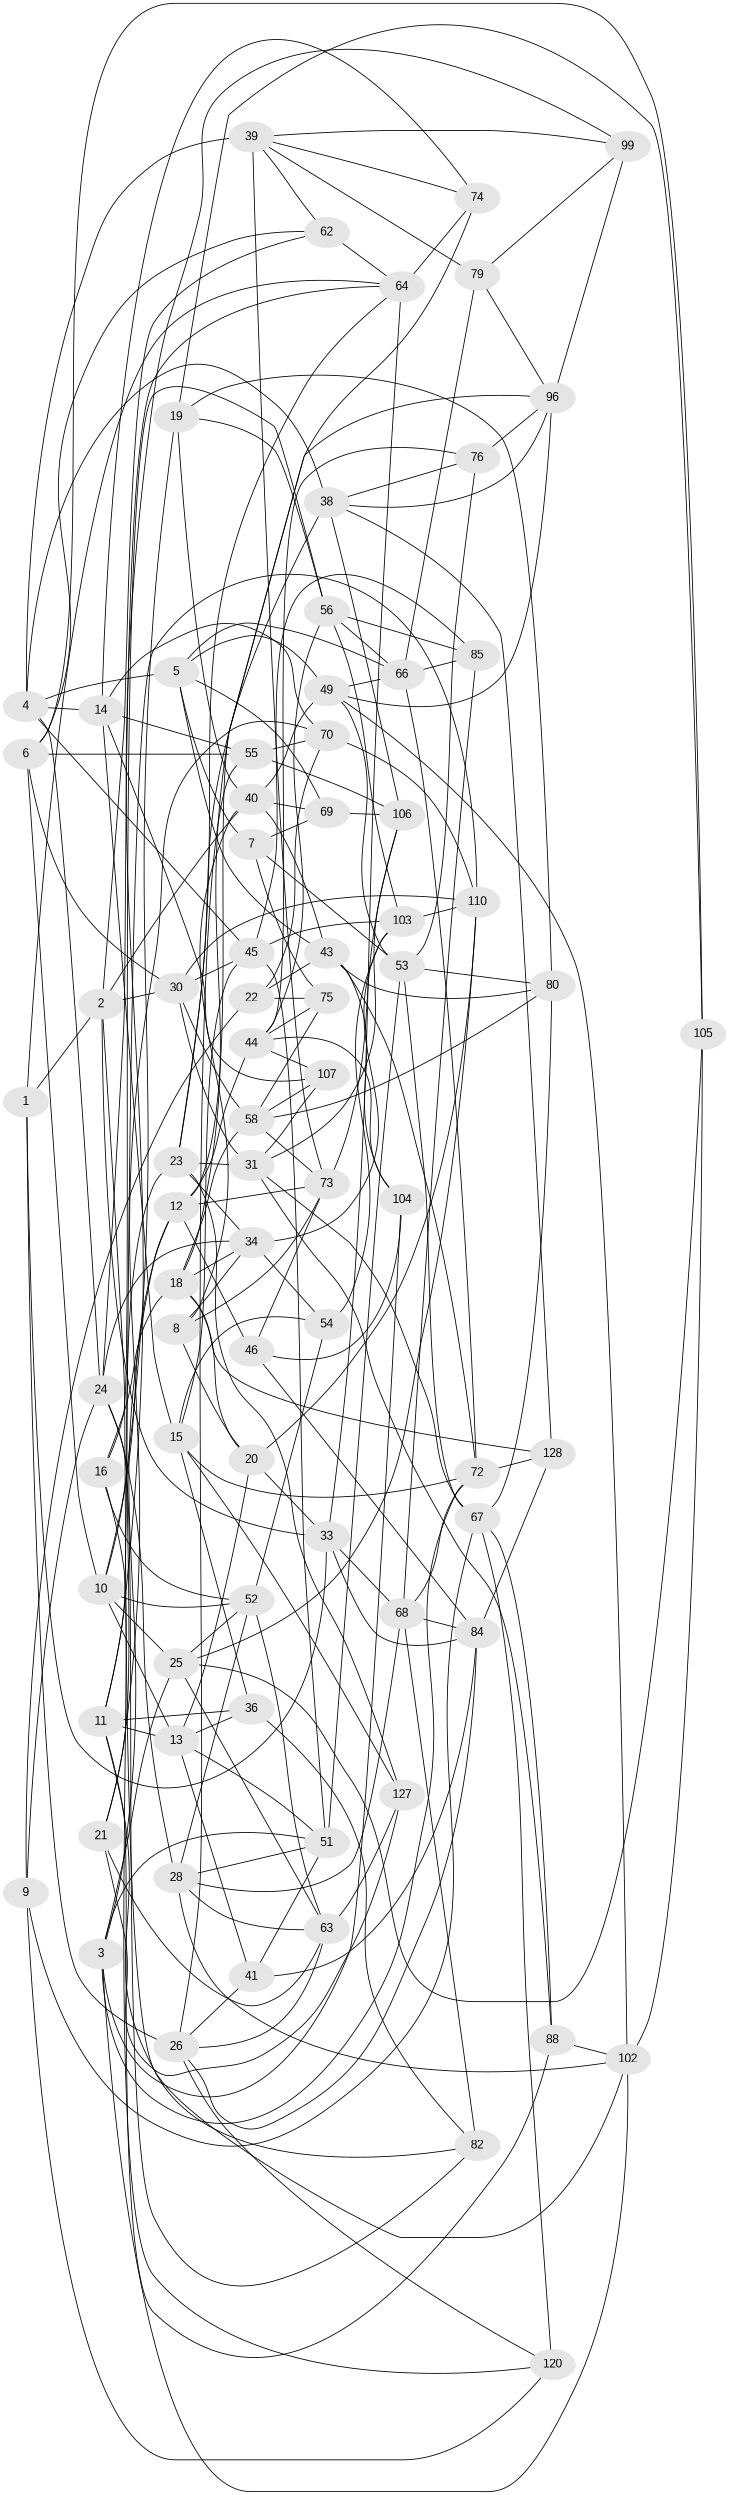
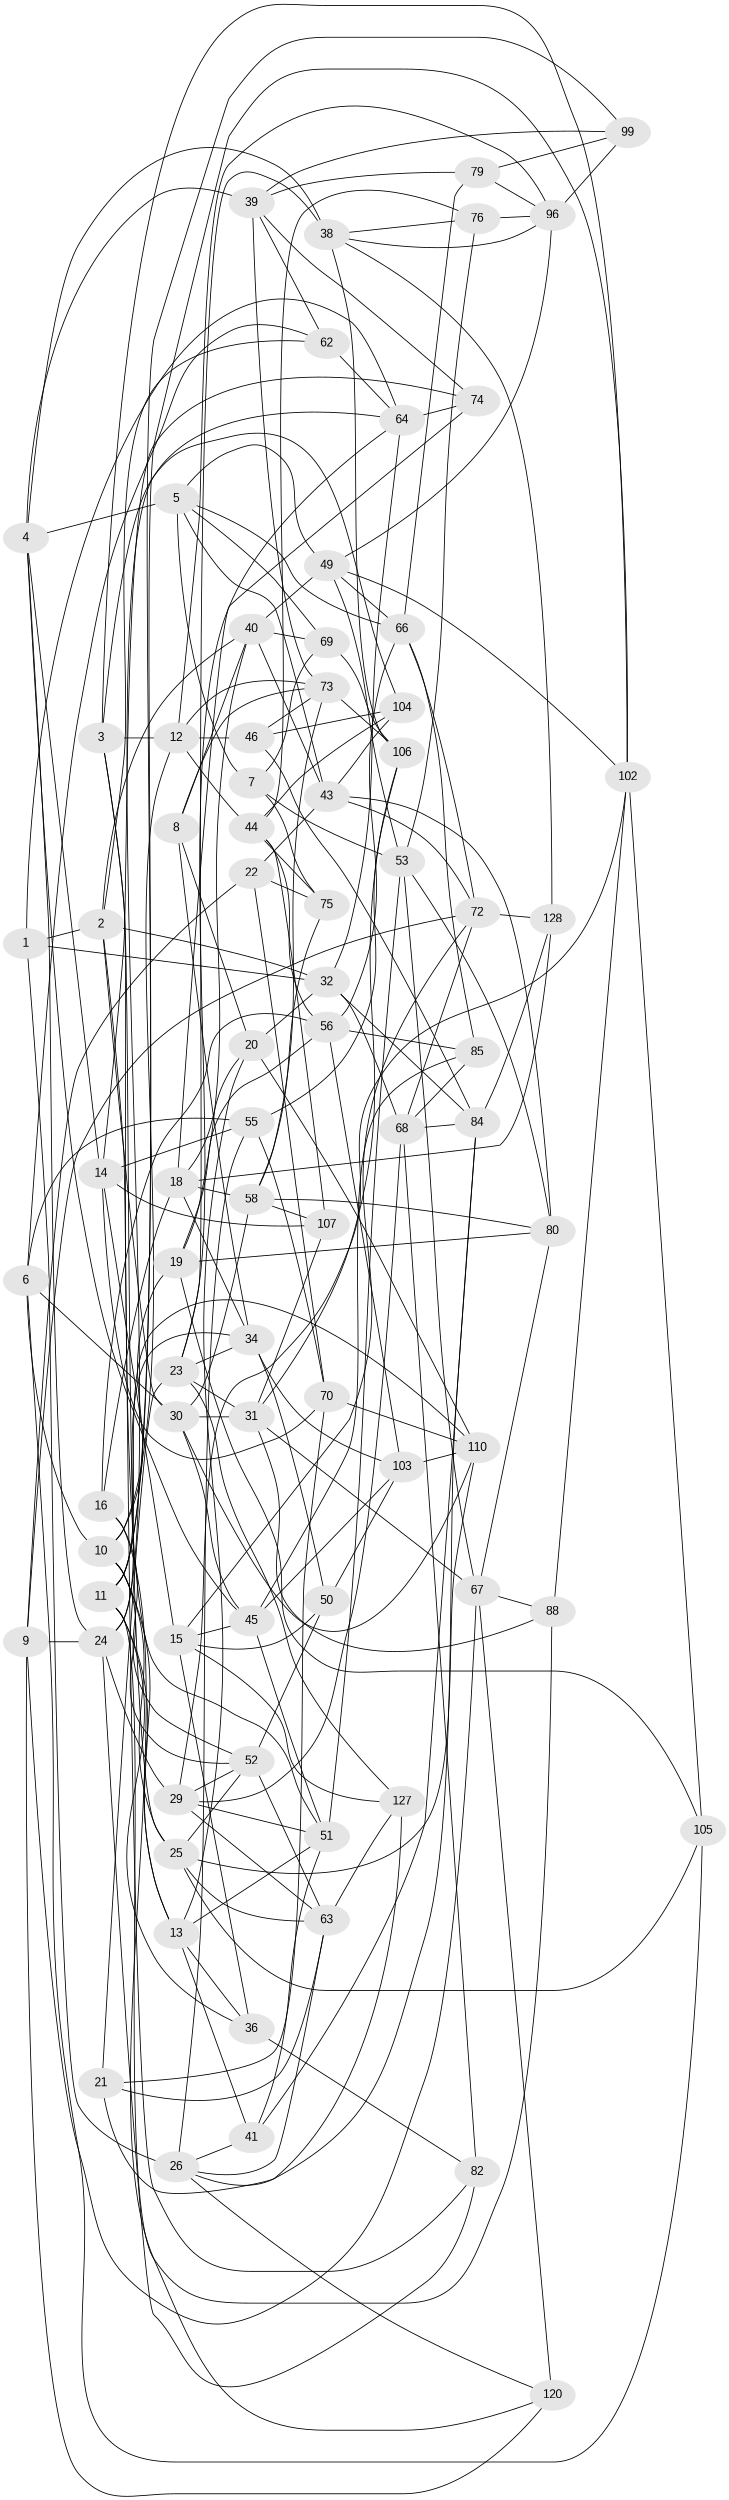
node "54": label "54" -> "50"
node "33": label "33" -> "32"
node "28": label "28" -> "29"
edge "72" -- "3": now "72" -- "9"
